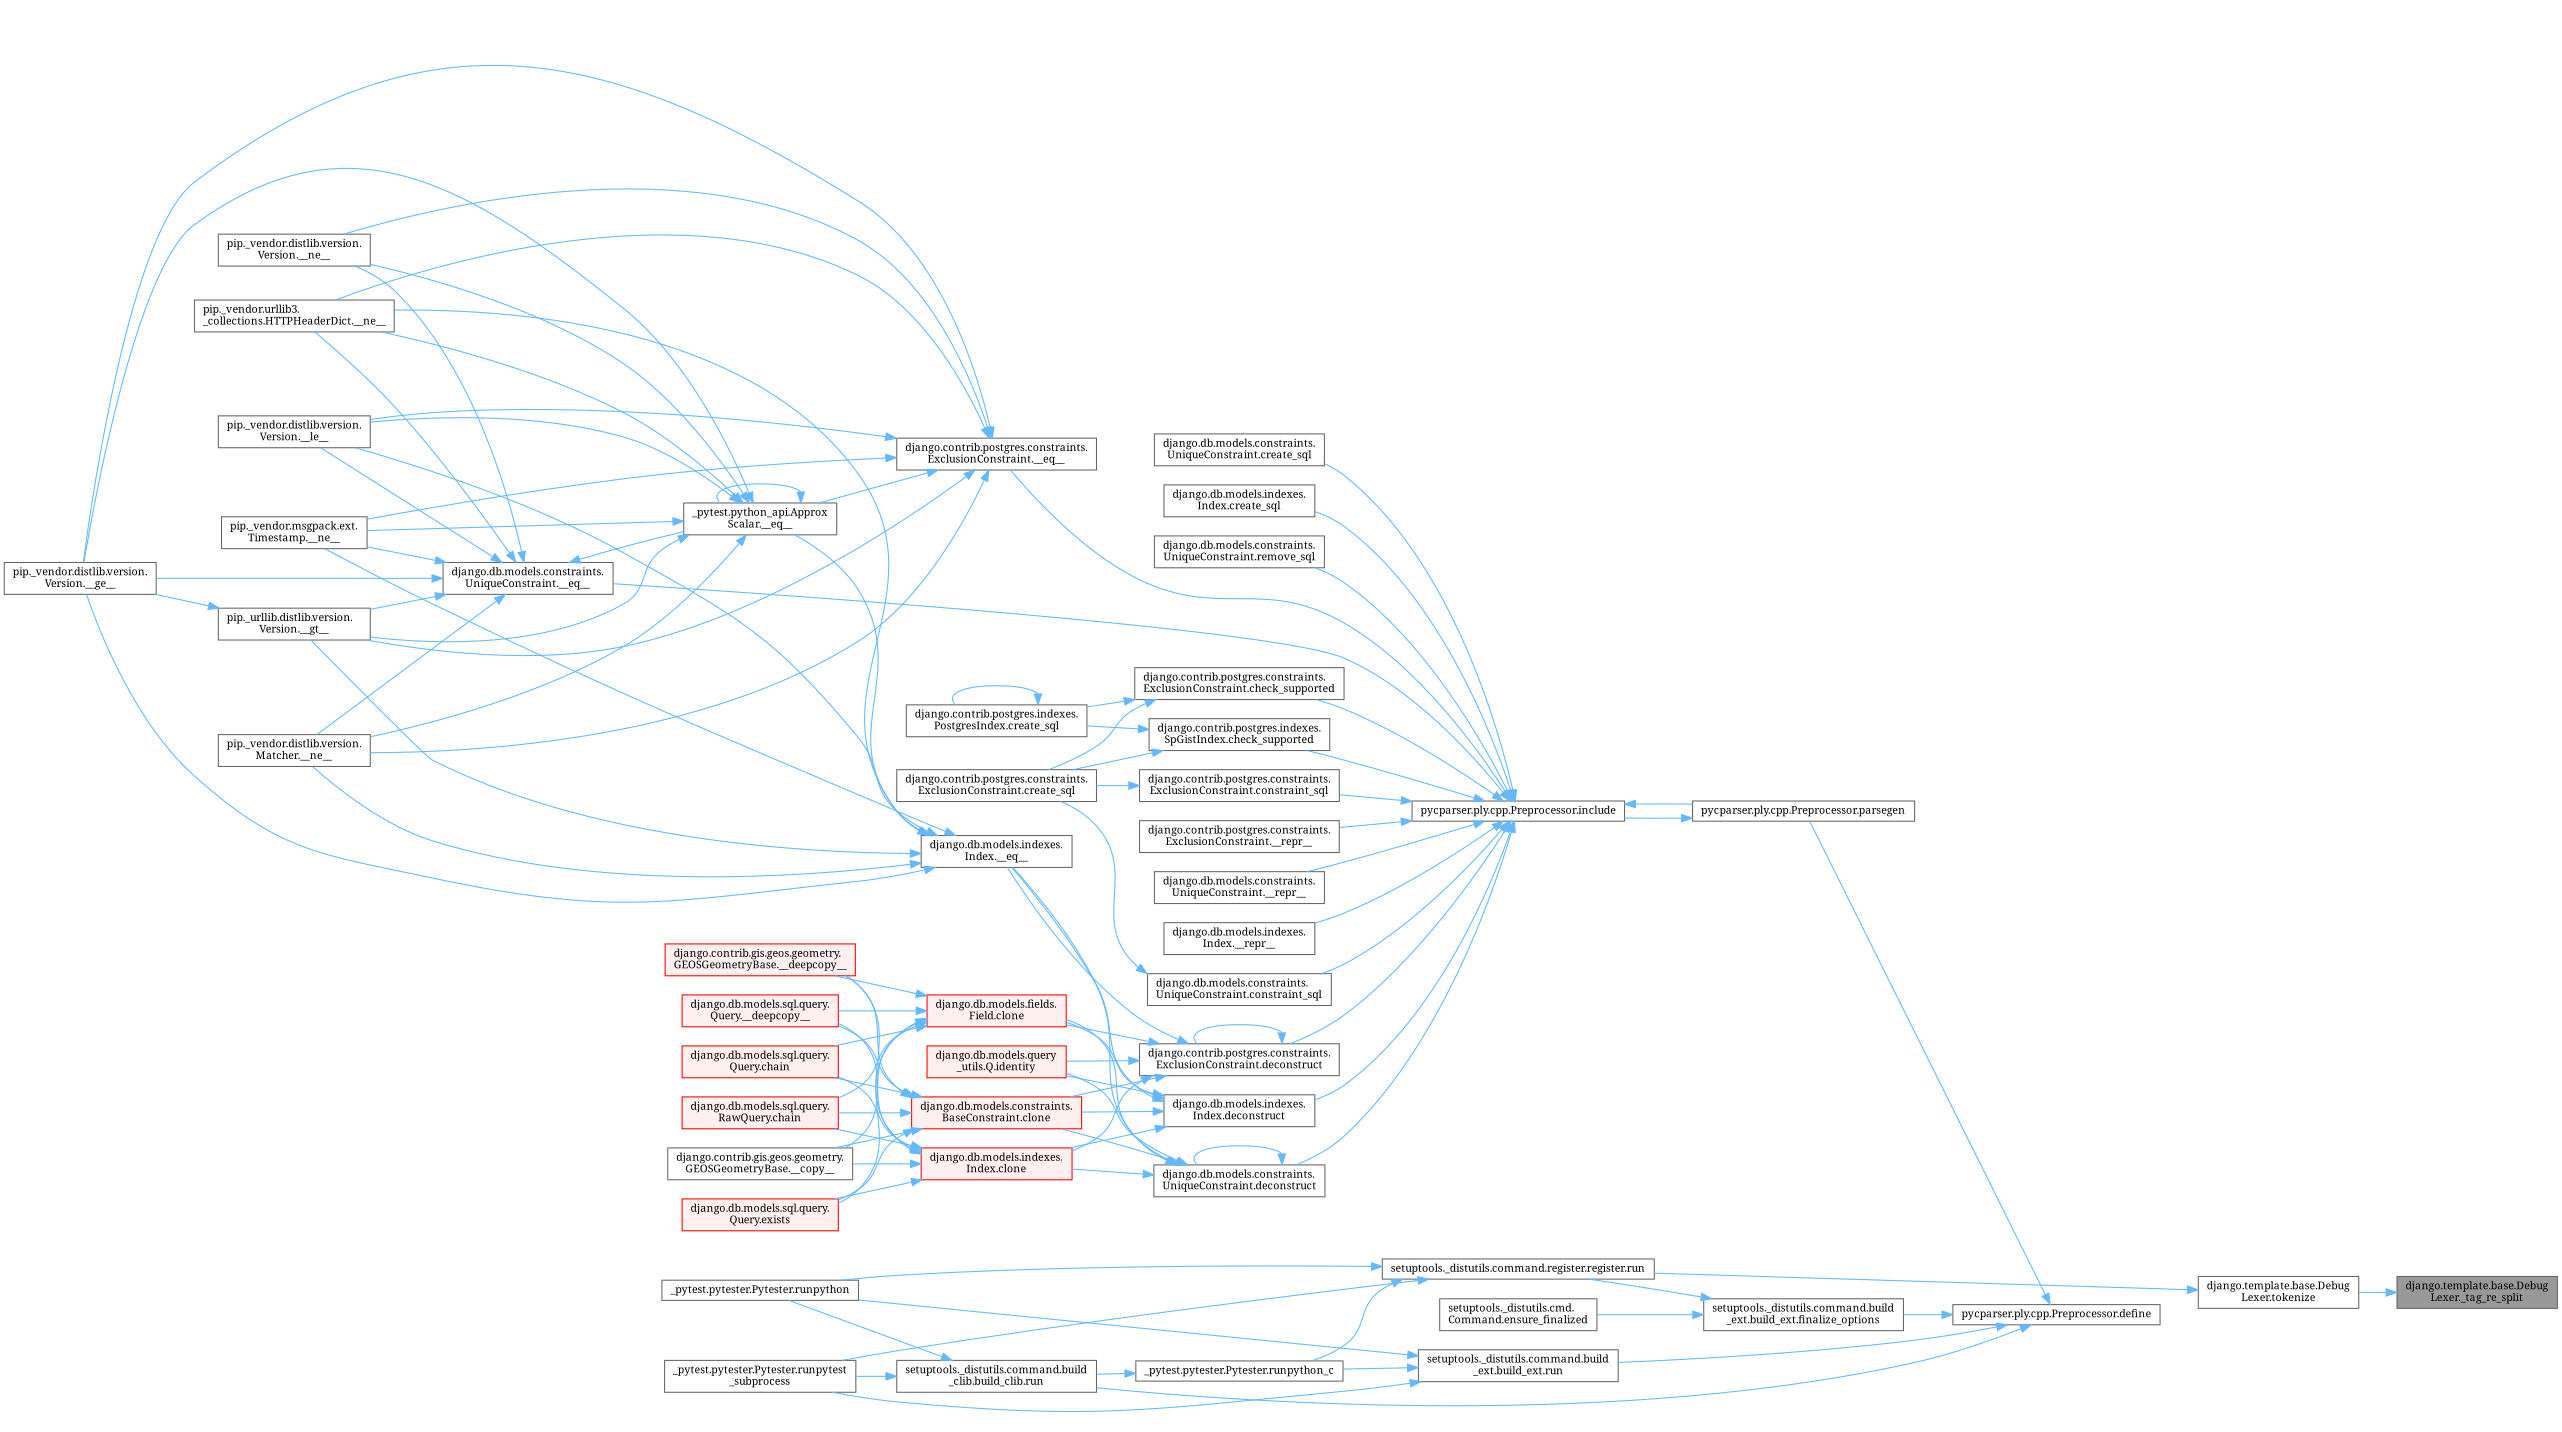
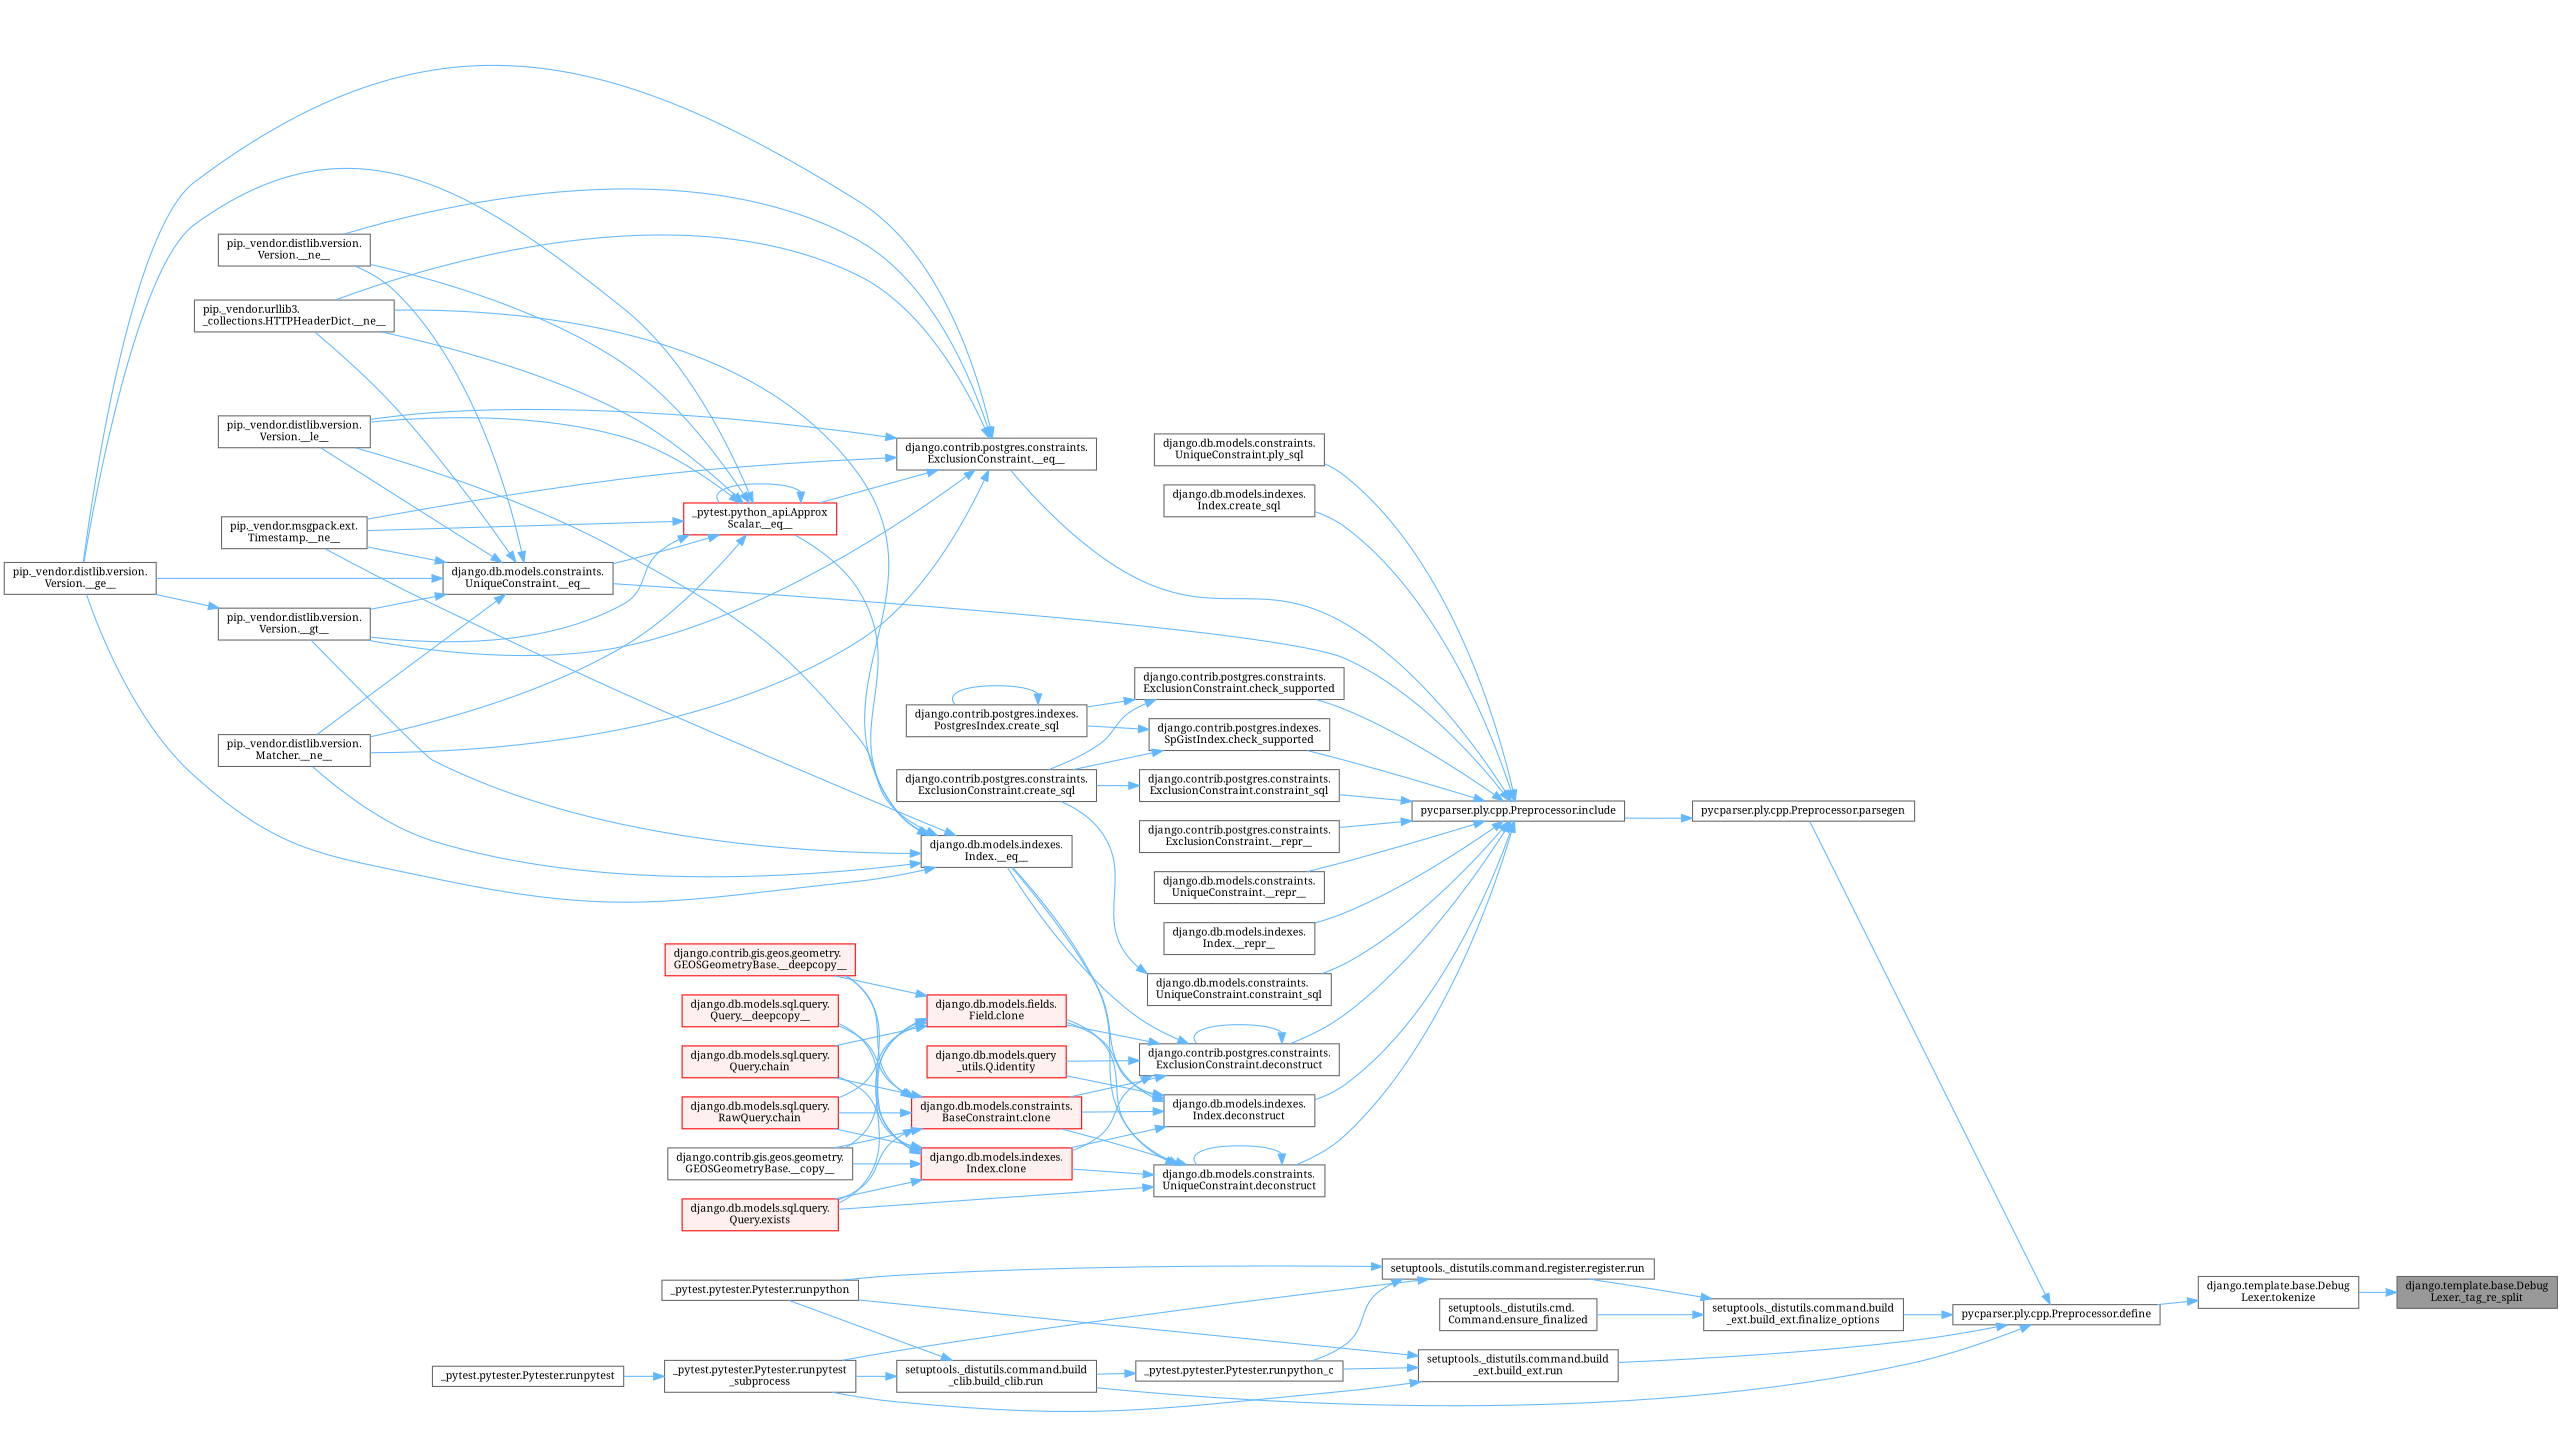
node "django.db.models.constraints. UniqueConstraint.create_sql": label "django.db.models.constraints. UniqueConstraint.create_sql" -> "django.db.models.constraints. UniqueConstraint.ply_sql"
node "_pytest.python_api.Approx Scalar.__eq__": color grey40 -> red
edge "_pytest.python_api.Approx Scalar.__eq__" -> "django.db.models.constraints. UniqueConstraint.__eq__": reversed
node "django.db.models.constraints. UniqueConstraint.remove_sql": removed
node "pip._urllib.distlib.version. Version.__gt__": label "pip._urllib.distlib.version. Version.__gt__" -> "pip._vendor.distlib.version. Version.__gt__"
edge "pycparser.ply.cpp.Preprocessor.parsegen" -> "pycparser.ply.cpp.Preprocessor.include": removed
edge "django.db.models.sql.query. Query.__deepcopy__" -> "django.db.models.fields. Field.clone": removed
edge "django.db.models.query _utils.Q.identity" -> "django.db.models.constraints. UniqueConstraint.deconstruct": now "django.db.models.sql.query. Query.exists" -> "django.db.models.constraints. UniqueConstraint.deconstruct"
edge "setuptools._distutils.command.register.register.run" -> "django.template.base.Debug Lexer.tokenize": now "pycparser.ply.cpp.Preprocessor.define" -> "django.template.base.Debug Lexer.tokenize"
node "_pytest.pytester.Pytester.runpytest": added
